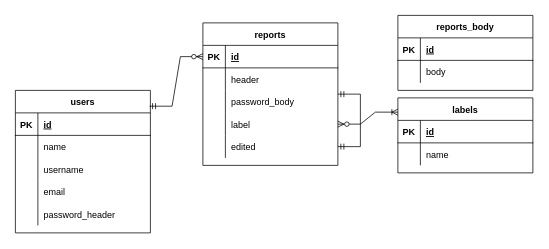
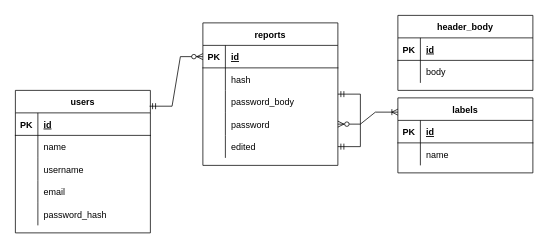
node "reports_body": label "reports_body" -> "header_body"
node "header": label "header" -> "hash"
node "label": label "label" -> "password"
node "password_header": label "password_header" -> "password_hash"
